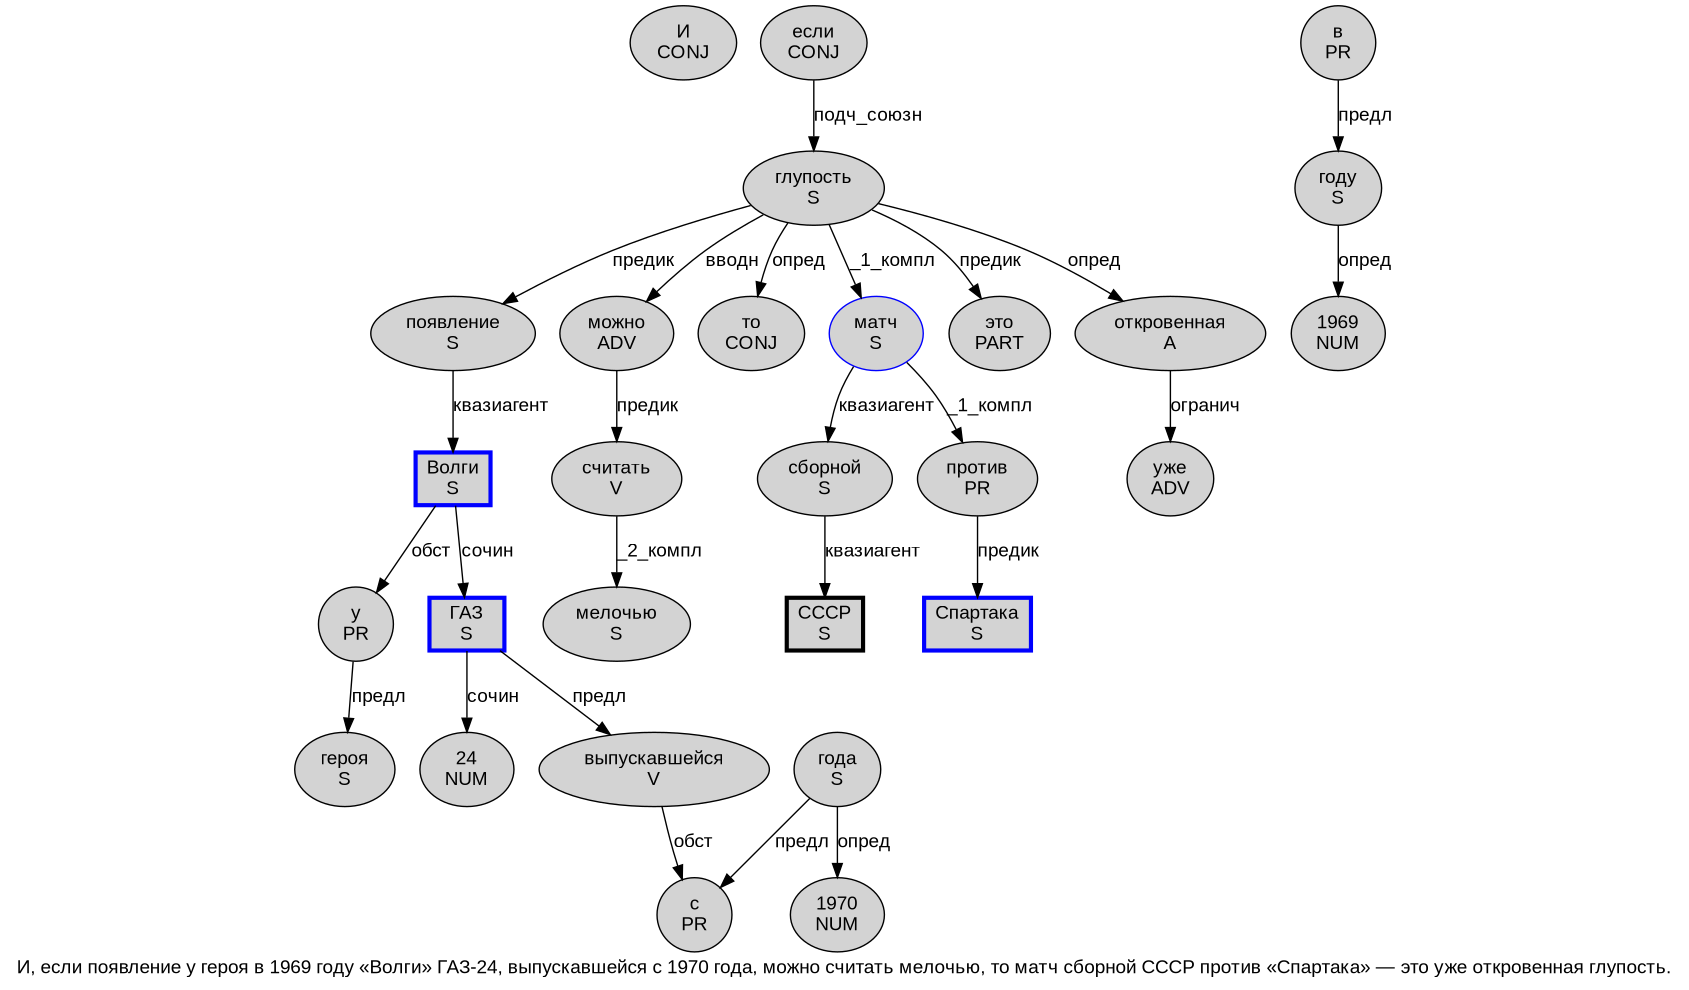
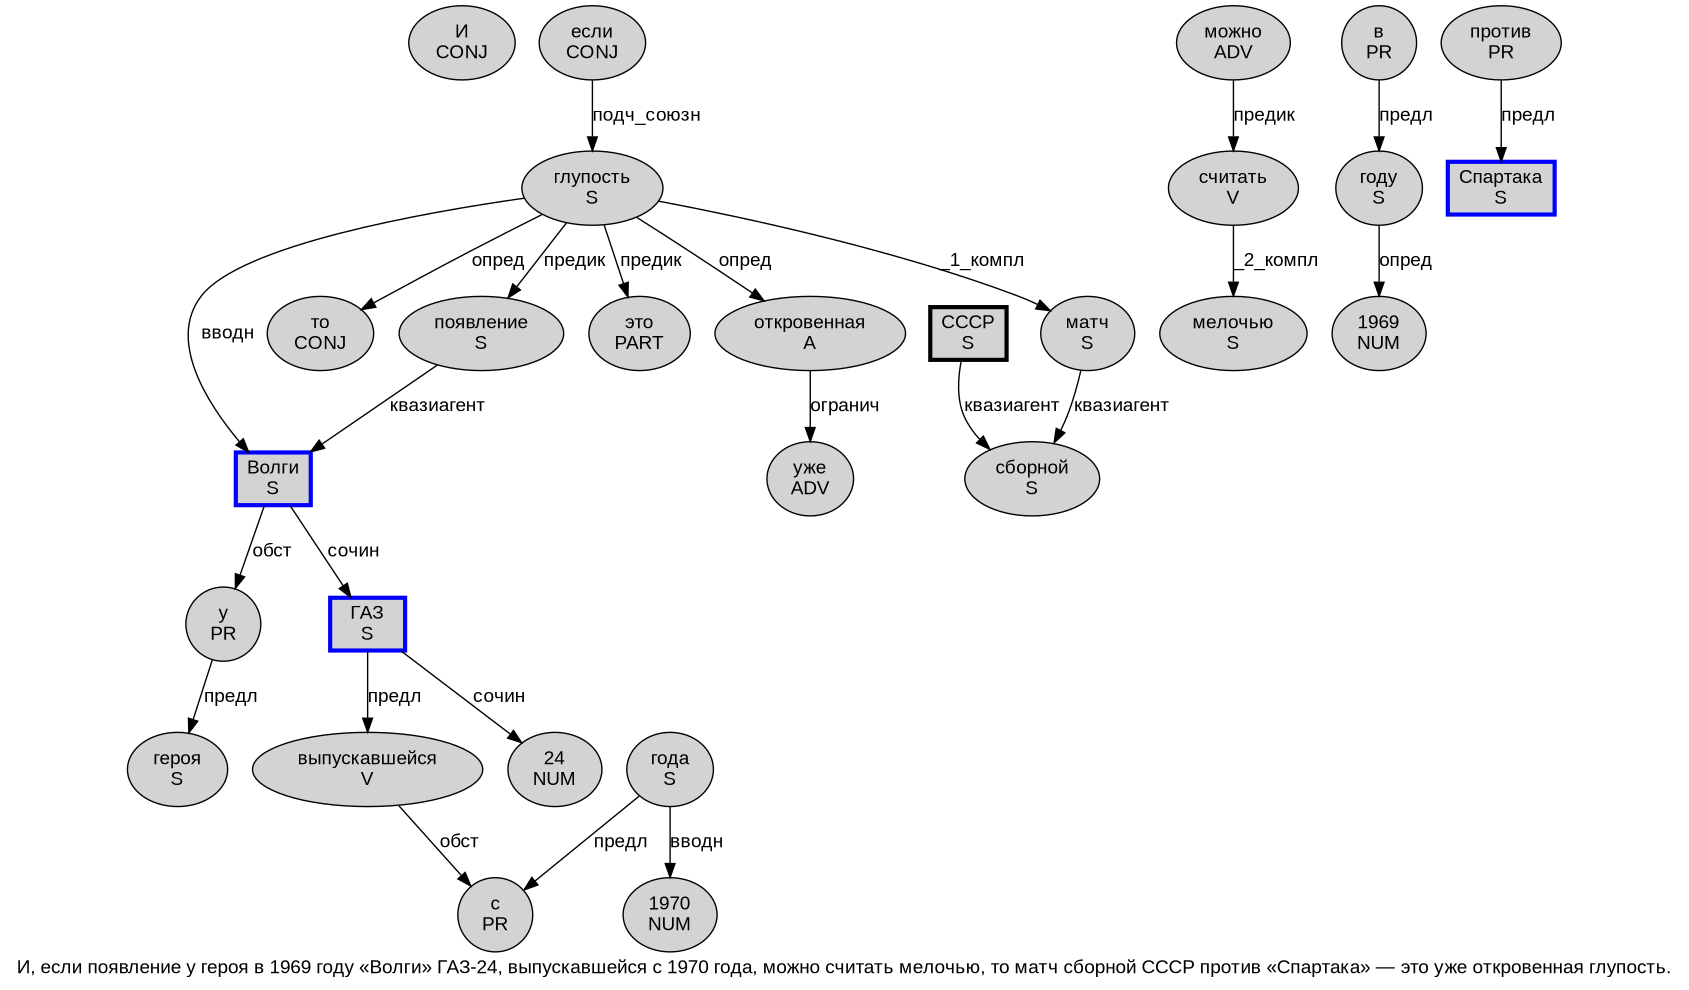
edge "глупость S" -> "можно ADV": now "глупость S" -> "Волги S"
node "матч S": color blue -> black
edge "матч S" -> "против PR": removed, label "_1_компл"
edge "сборной S" -> "СССР S": reversed
edge "против PR" -> "Спартака S": label "предик" -> "предл"
edge "года S" -> "1970 NUM": label "опред" -> "вводн"
